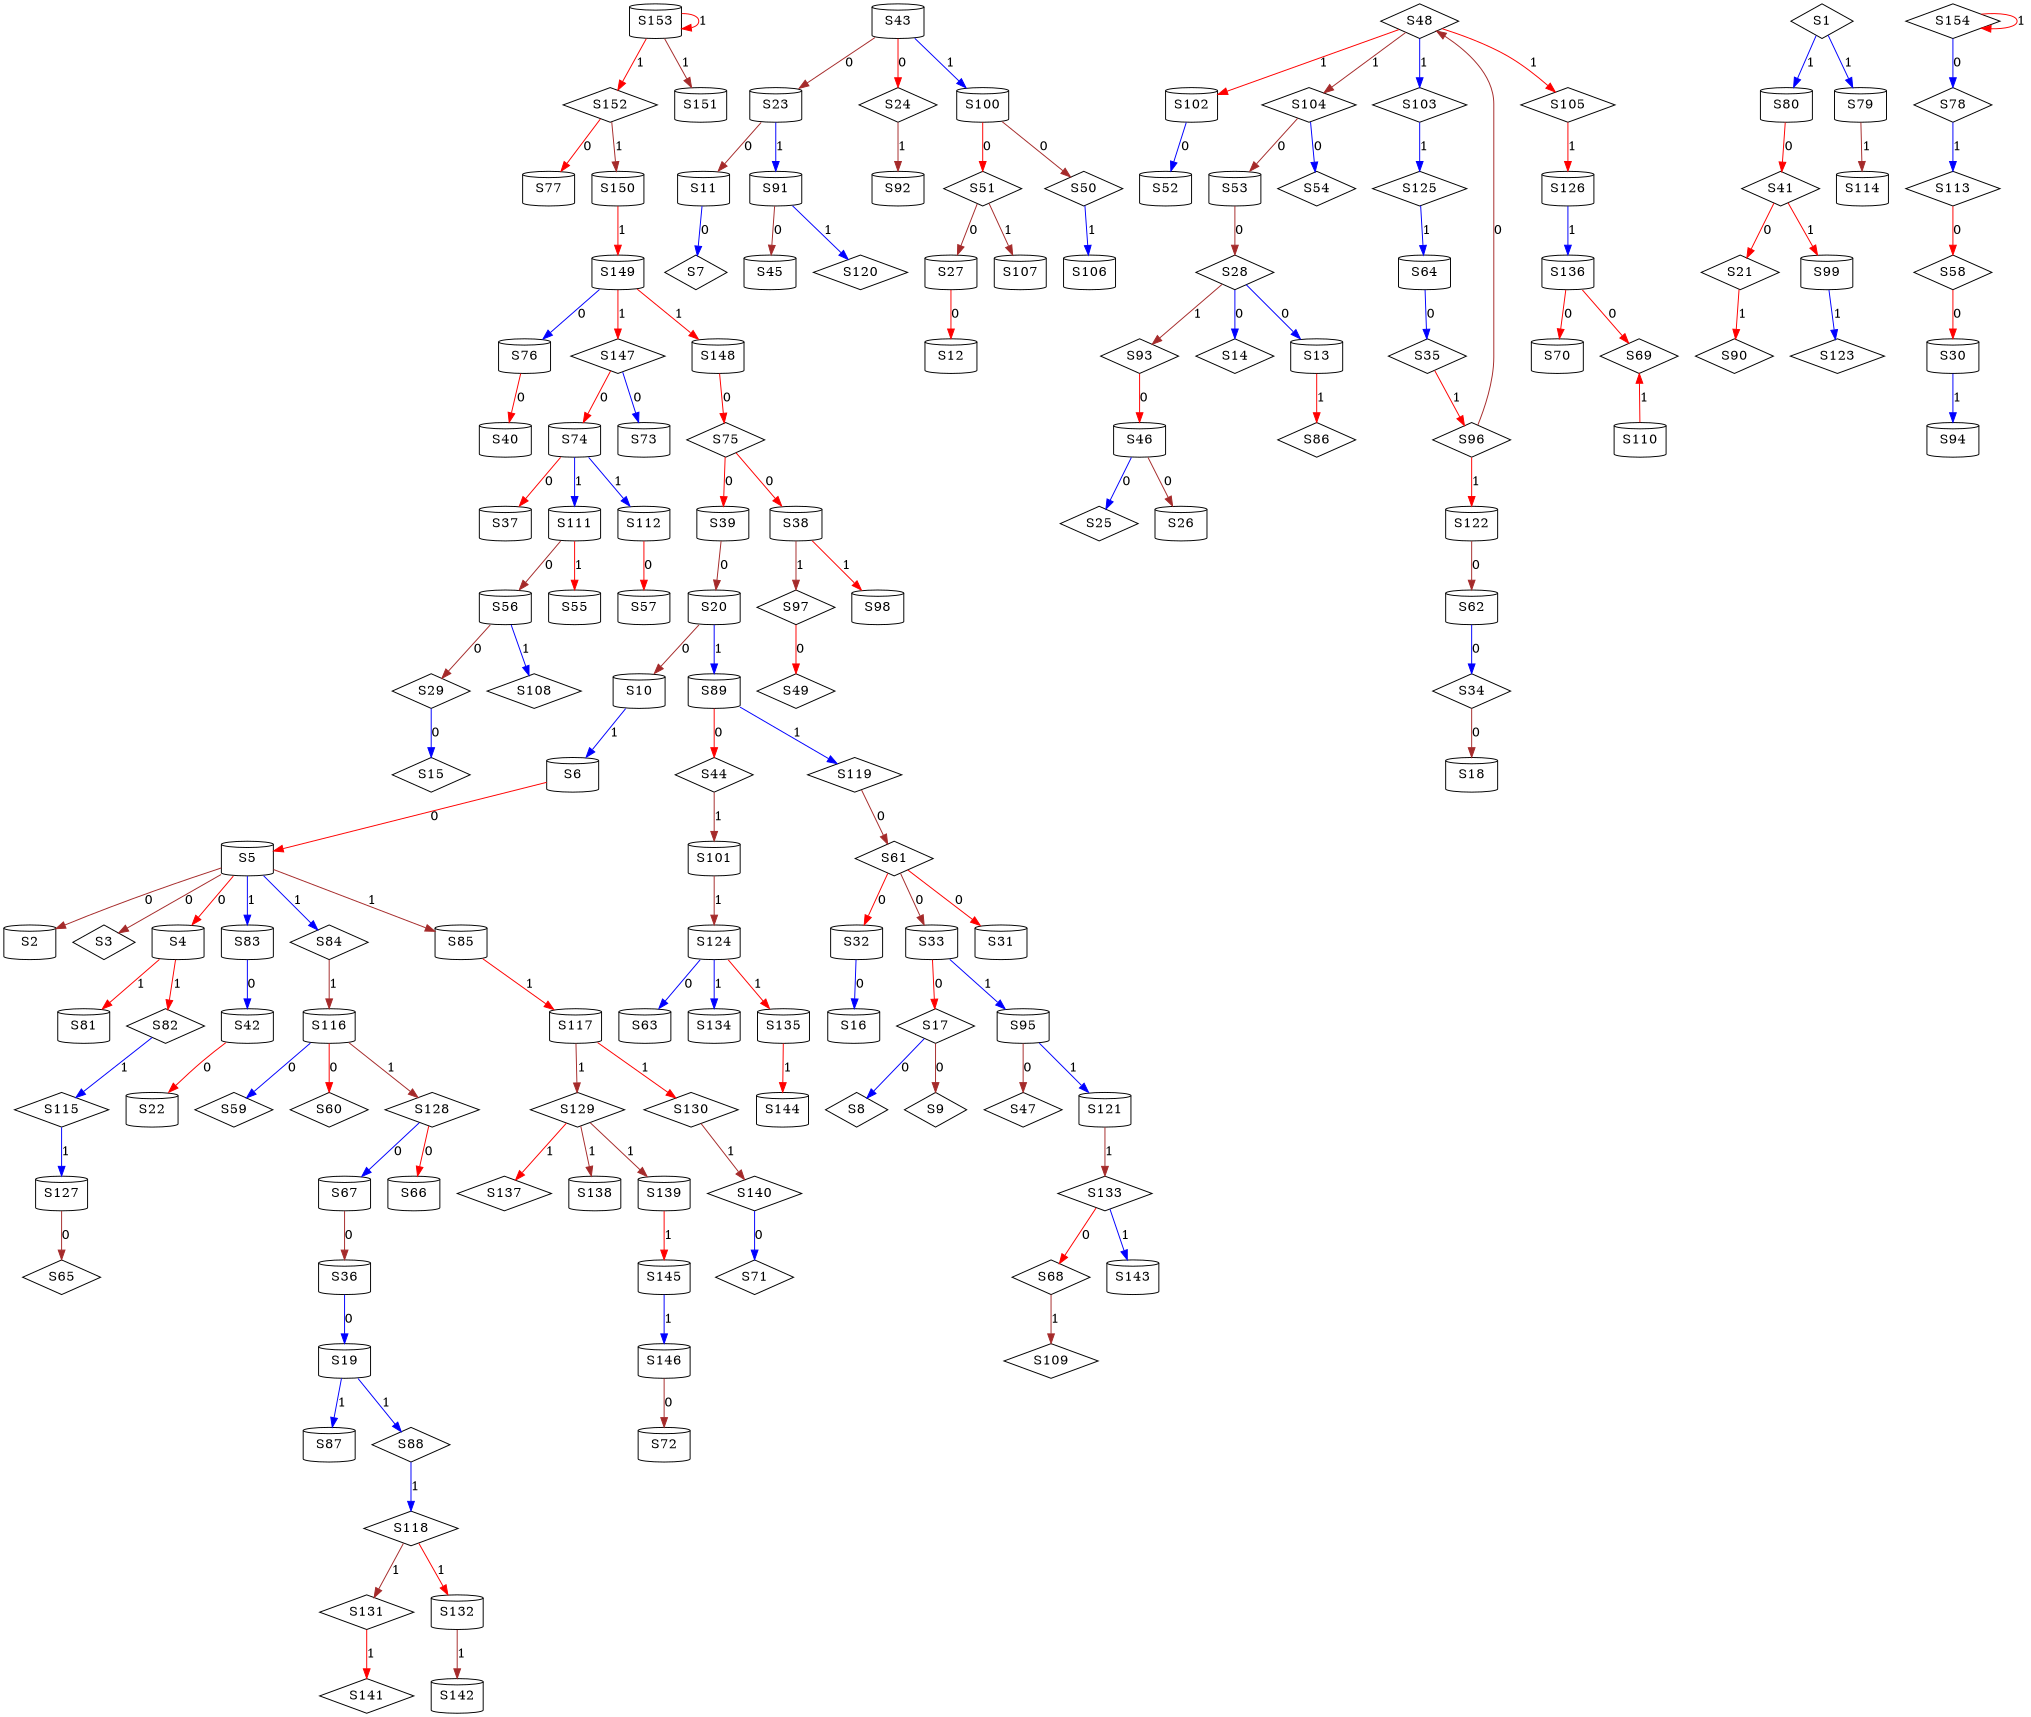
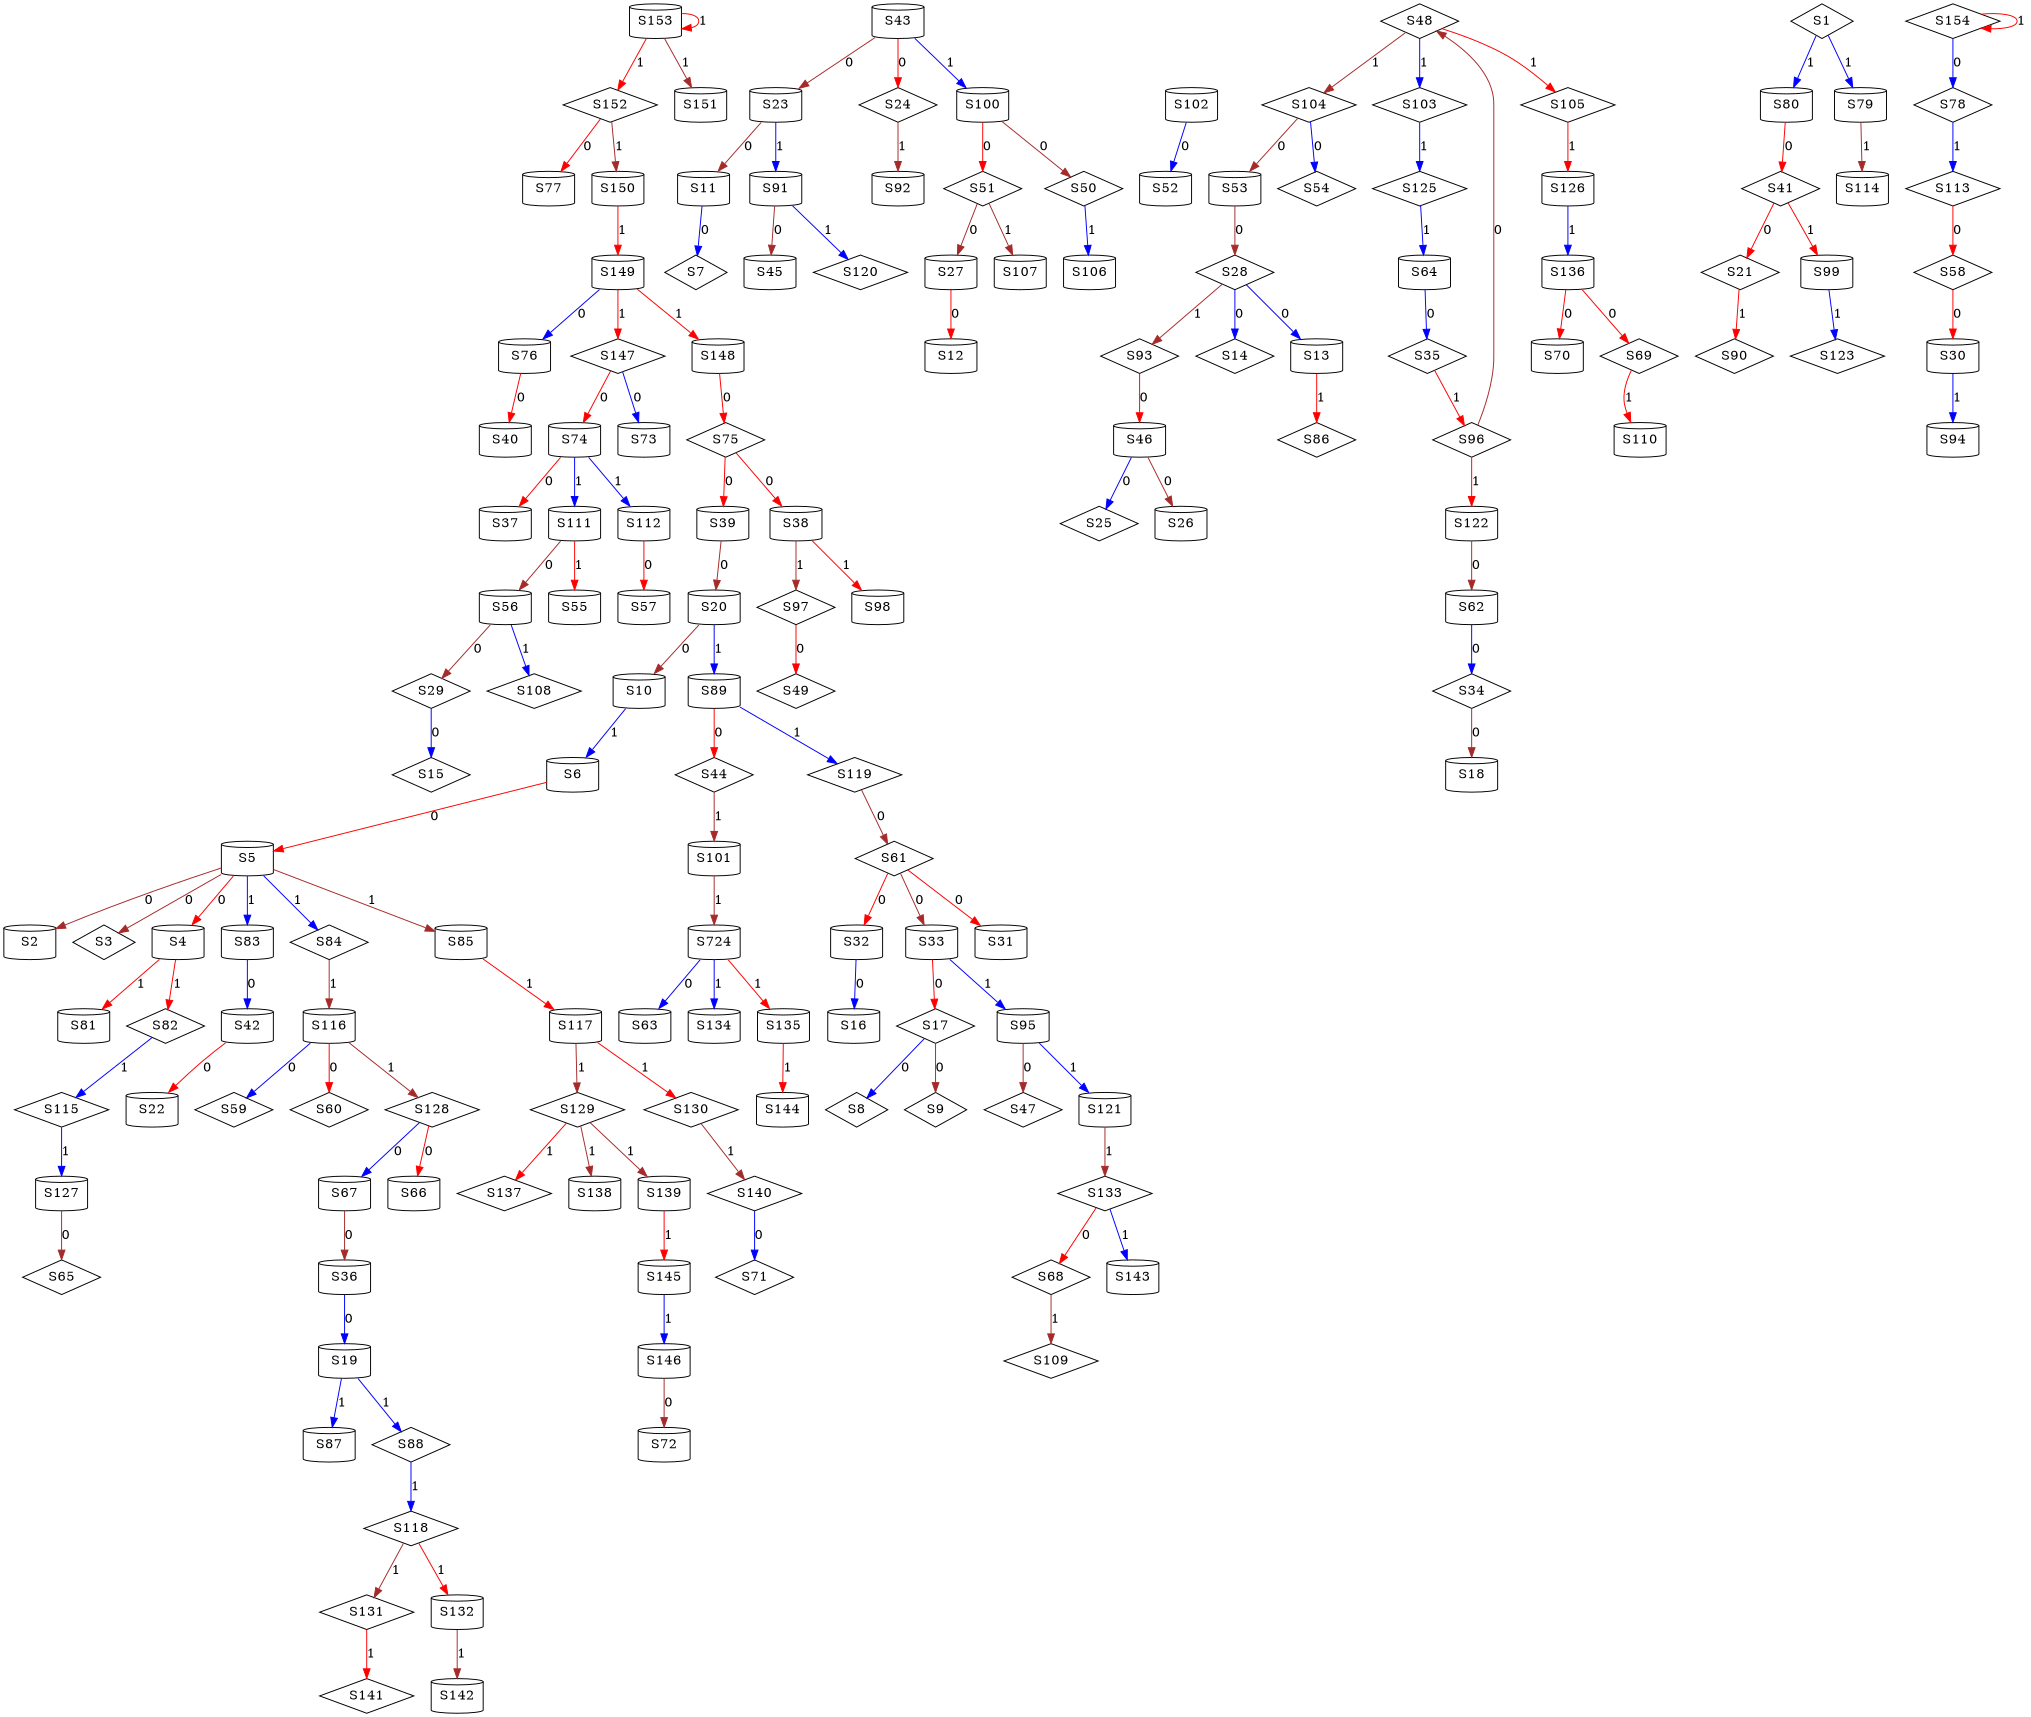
edge "S48" -> "S102": removed, label "1"
edge "S110" -> "S69": reversed
node "S124": label "S124" -> "S724"
